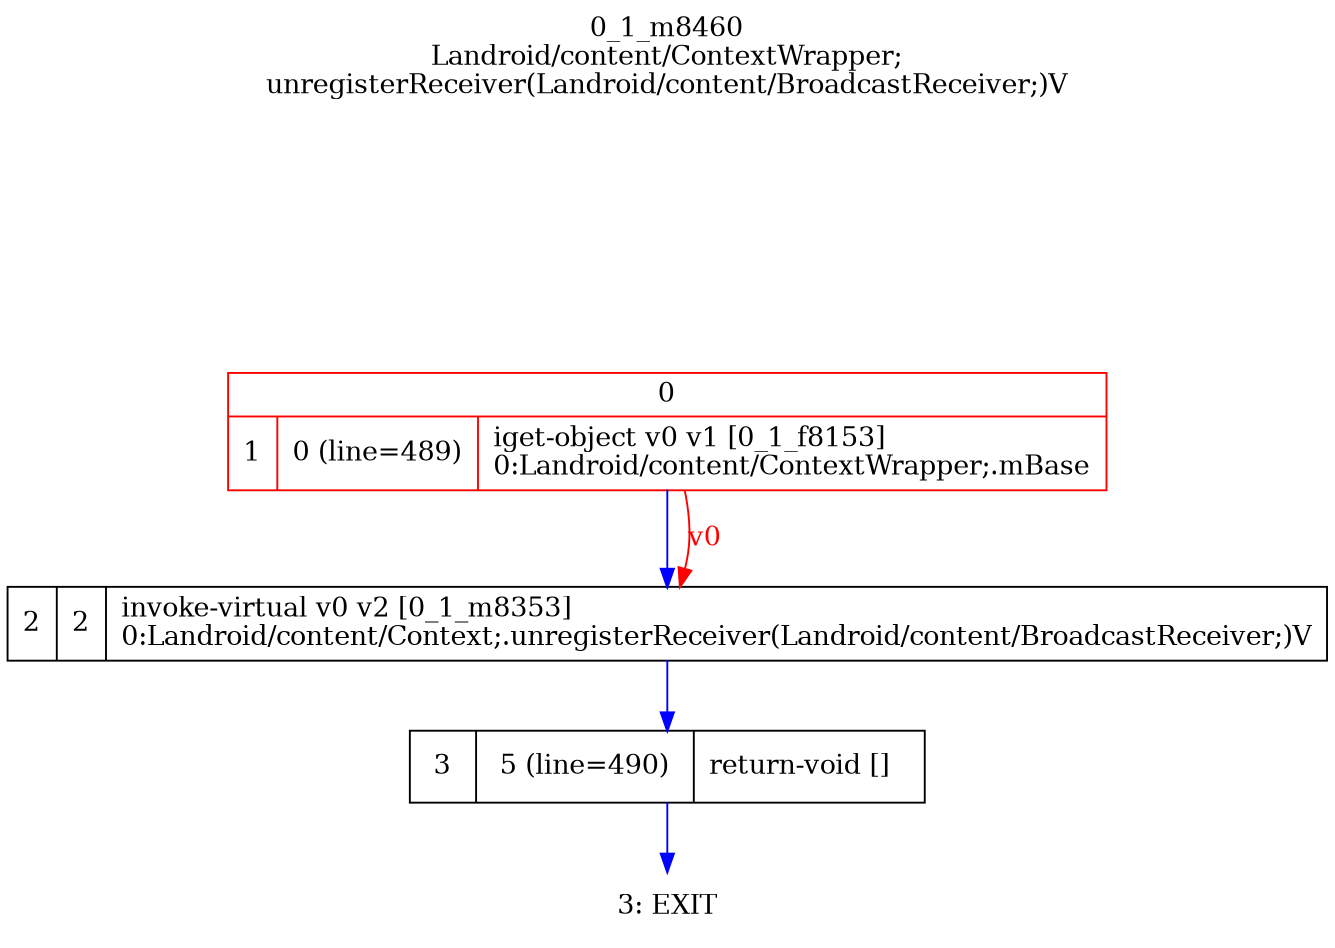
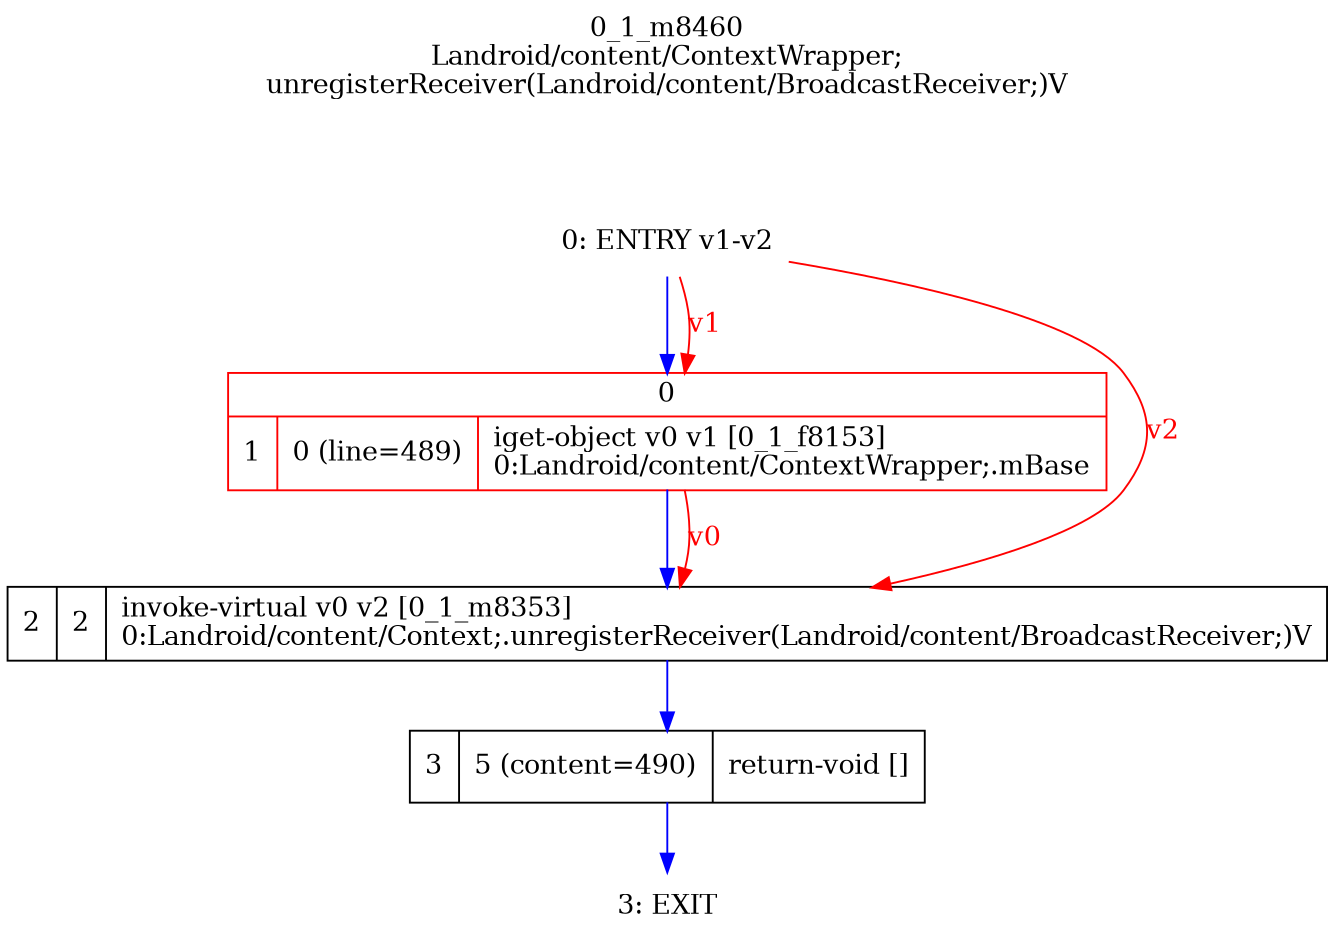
node "0: ENTRY v1-v2": added
node "3": text "5 (line=490)" -> "5 (content=490)"
